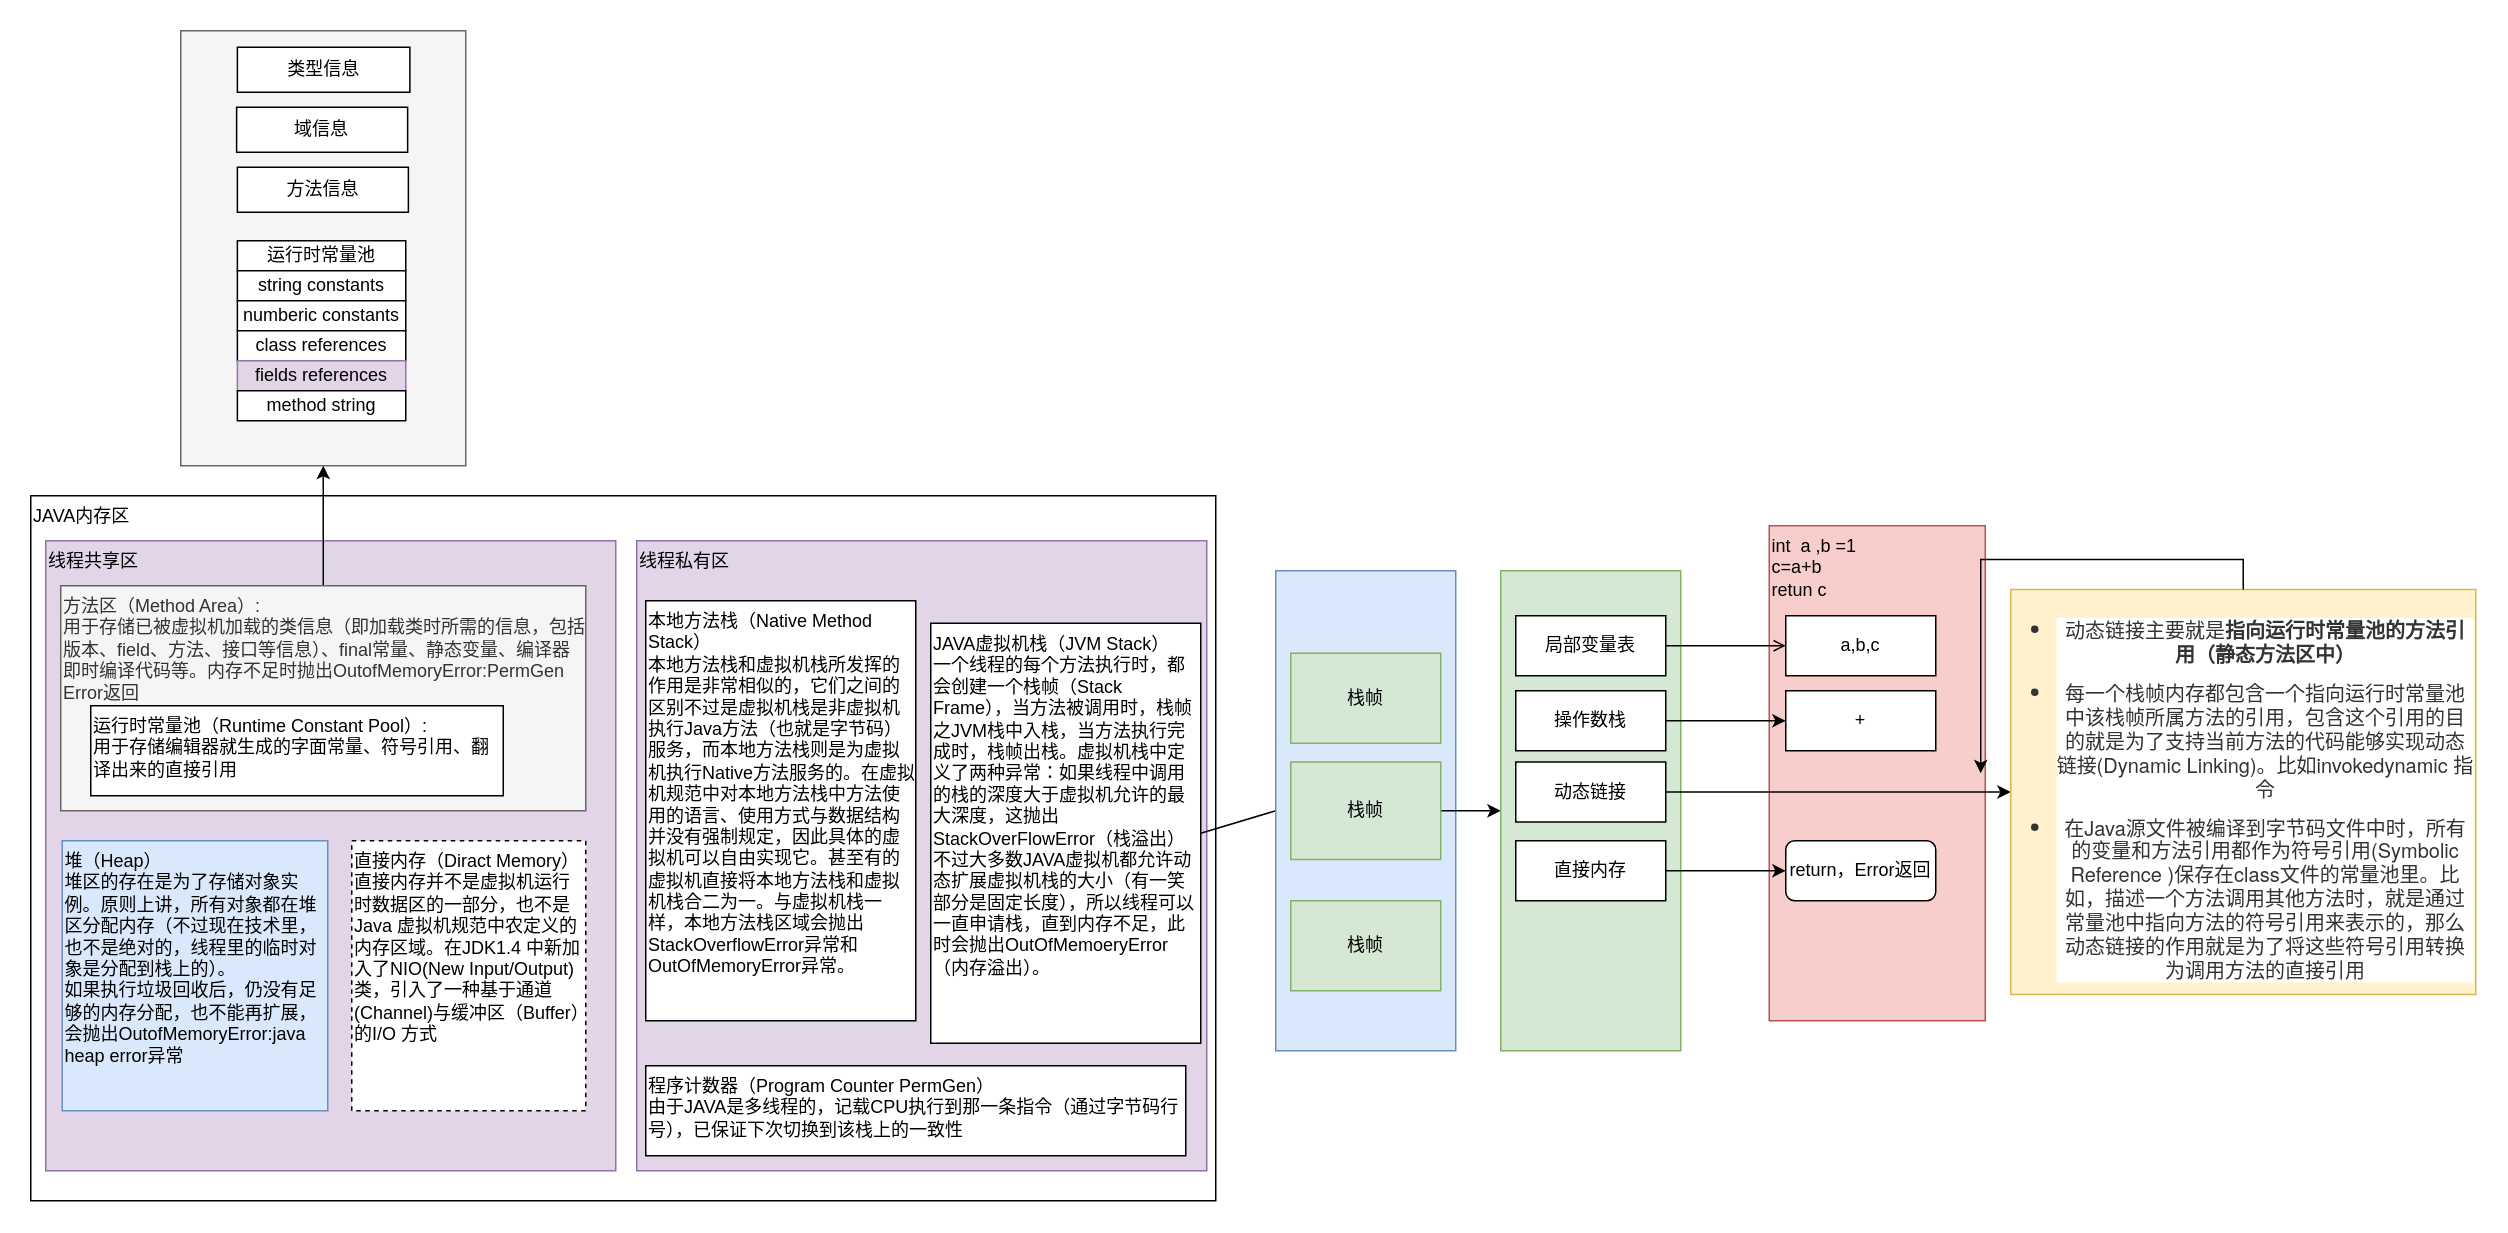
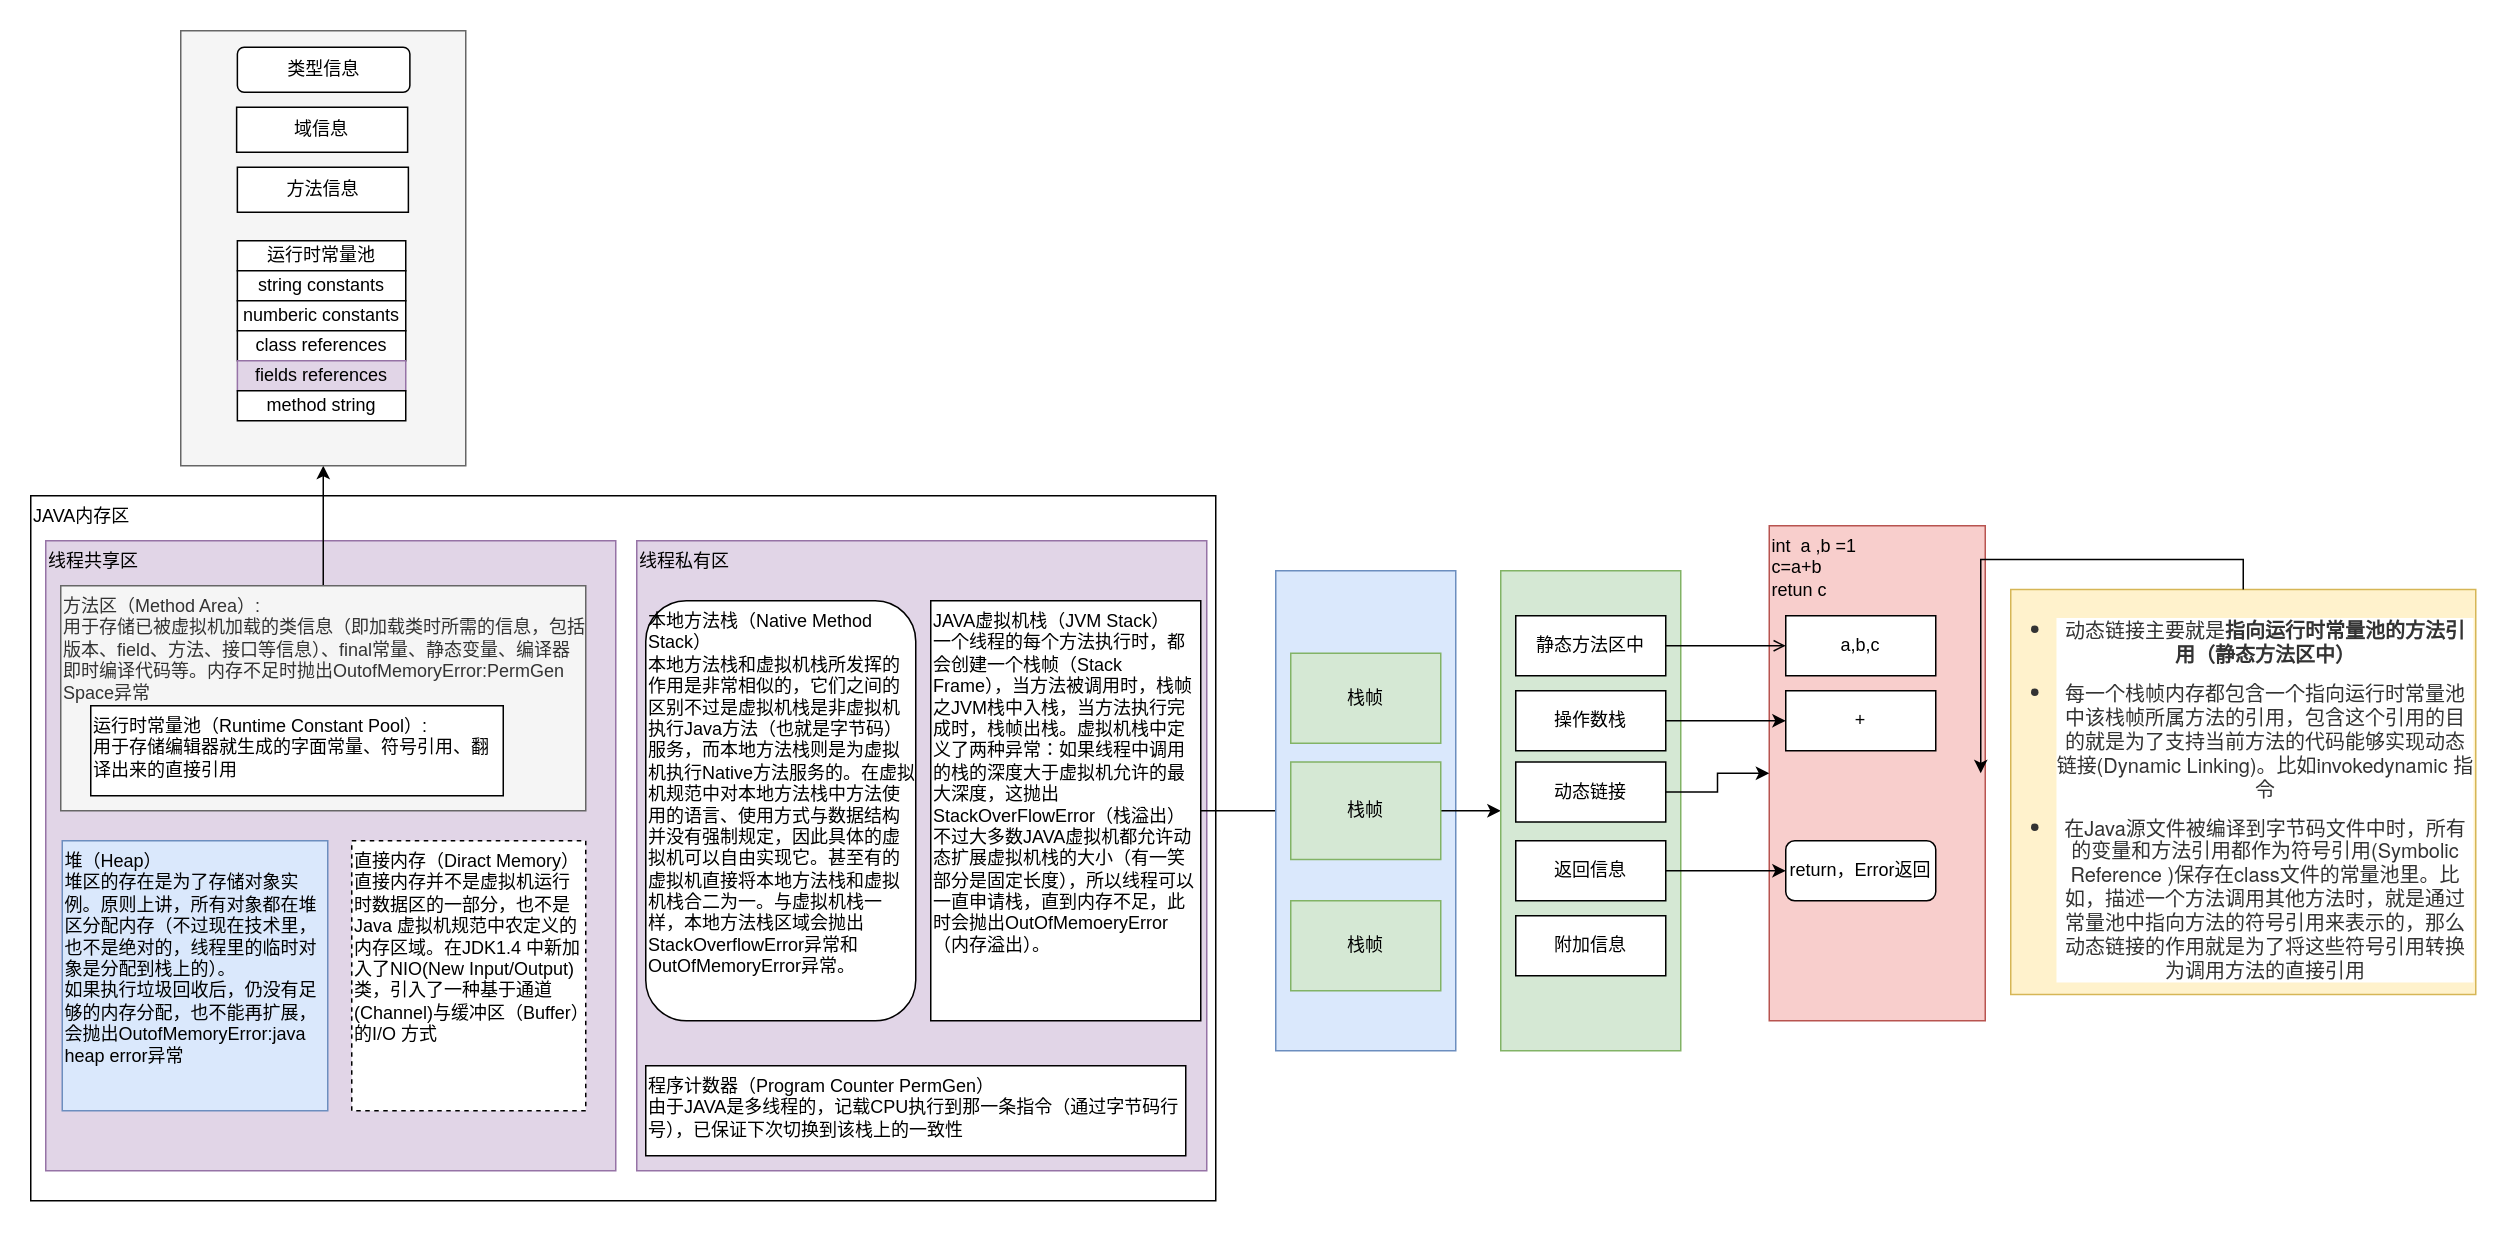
node "类型信息": shape rectangle -> rounded rectangle
node "局部变量表": label "局部变量表" -> "静态方法区中"
node "方法区（Method Area）: 用于存储已被虚拟机加载的类信息（即加载类时所需的信息，包括版本、field、方法、接口等信息）、final常量、静态变量、编译器即时编译代码等。内存不足时抛出OutofMemoryError:PermGen Error返回": label "方法区（Method Area）: 用于存储已被虚拟机加载的类信息（即加载类时所需的信息，包括版本、field、方法、接口等信息）、final常量、静态变量、编译器即时编译代码等。内存不足时抛出OutofMemoryError:PermGen Error返回" -> "方法区（Method Area）: 用于存储已被虚拟机加载的类信息（即加载类时所需的信息，包括版本、field、方法、接口等信息）、final常量、静态变量、编译器即时编译代码等。内存不足时抛出OutofMemoryError:PermGen Space异常"
edge "动态链接" -> "动态链接主要就是指向运行时常量池的方法引用（静态方法区中） 每一个栈帧内存都包含一个指向运行时常量池中该栈帧所属方法的引用，包含这个引用的目的就是为了支持当前方法的代码能够实现动态链接(Dynamic Linking)。比如invokedynamic 指令 在Java源文件被编译到字节码文件中时，所有的变量和方法引用都作为符号引用(Symbolic Reference )保存在class文件的常量池里。比如，描述一个方法调用其他方法时，就是通过常量池中指向方法的符号引用来表示的，那么动态链接的作用就是为了将这些符号引用转换为调用方法的直接引用": now "动态链接" -> "int a ,b =1c=a+b retun c"
node "本地方法栈（Native Method Stack） 本地方法栈和虚拟机栈所发挥的作用是非常相似的，它们之间的区别不过是虚拟机栈是非虚拟机执行Java方法（也就是字节码）服务，而本地方法栈则是为虚拟机执行Native方法服务的。在虚拟机规范中对本地方法栈中方法使用的语言、使用方式与数据结构并没有强制规定，因此具体的虚拟机可以自由实现它。甚至有的虚拟机直接将本地方法栈和虚拟机栈合二为一。与虚拟机栈一样，本地方法栈区域会抛出StackOverflowError异常和OutOfMemoryError异常。": shape rectangle -> rounded rectangle
node "JAVA虚拟机栈（JVM Stack） 一个线程的每个方法执行时，都会创建一个栈帧（Stack Frame），当方法被调用时，栈帧之JVM栈中入栈，当方法执行完成时，栈帧出栈。虚拟机栈中定义了两种异常：如果线程中调用的栈的深度大于虚拟机允许的最大深度，这抛出StackOverFlowError（栈溢出）不过大多数JAVA虚拟机都允许动态扩展虚拟机栈的大小（有一笑部分是固定长度），所以线程可以一直申请栈，直到内存不足，此时会抛出OutOfMemoeryError（内存溢出）。": moved (1066, 833) -> (1066, 811)
node "直接内存": label "直接内存" -> "返回信息"
node "附加信息": added
